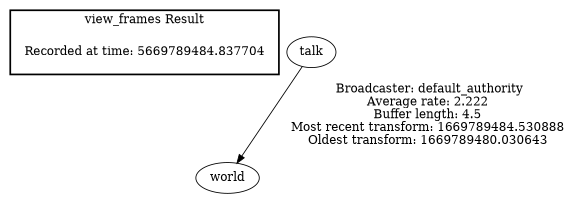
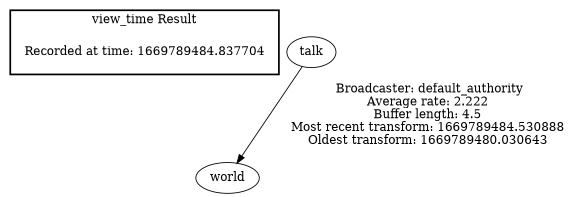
cluster "view_frames Result": label "view_frames Result" -> "view_time Result"
node "Recorded at time: 5669789484.837704": label "Recorded at time: 5669789484.837704" -> "Recorded at time: 1669789484.837704"
